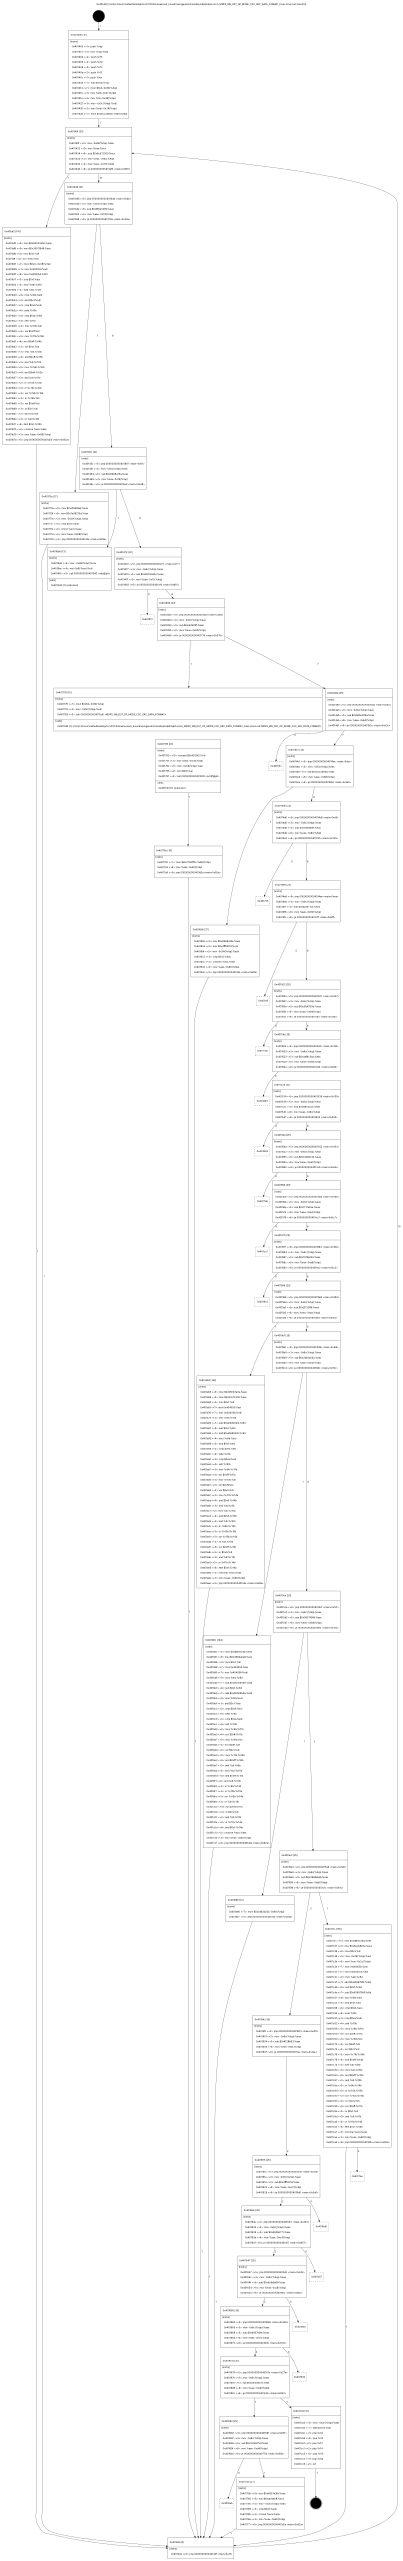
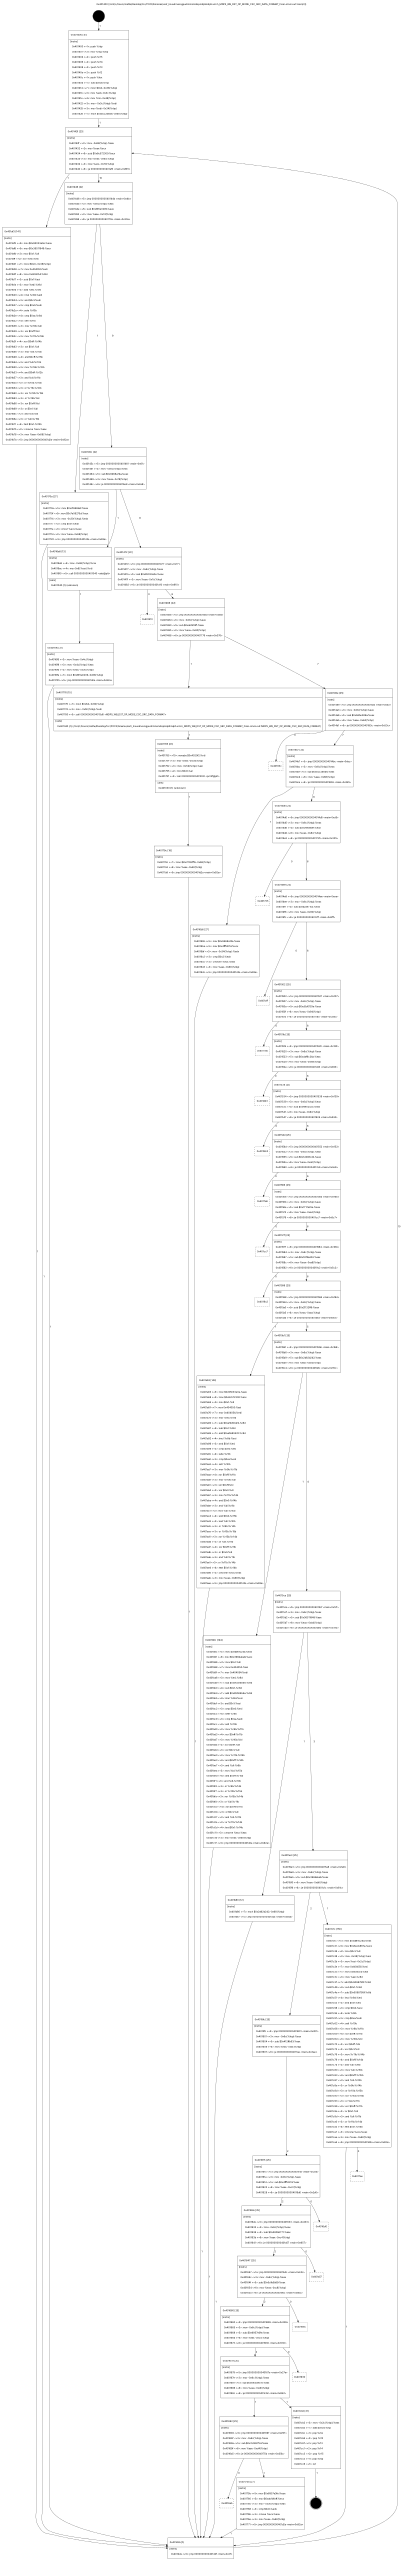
node "0x4016f5 [21]": added
edge "0x401776 [15]" -> "0x401785 [23]": added, label "1"
edge "0x40151b [25]" -> "0x401534 [25]": added, label "6"
